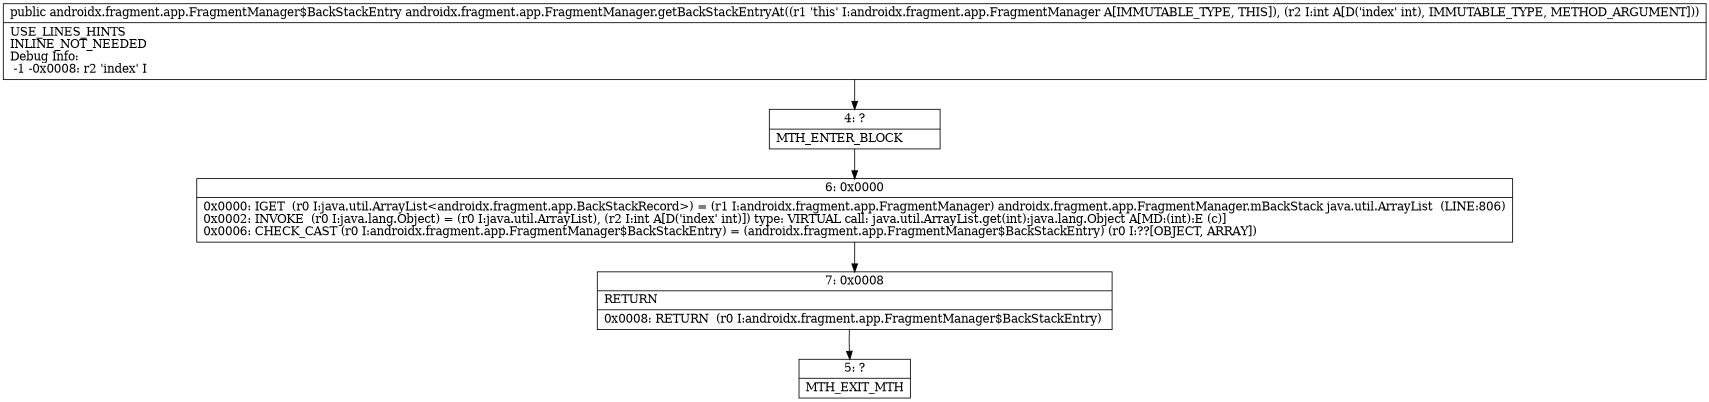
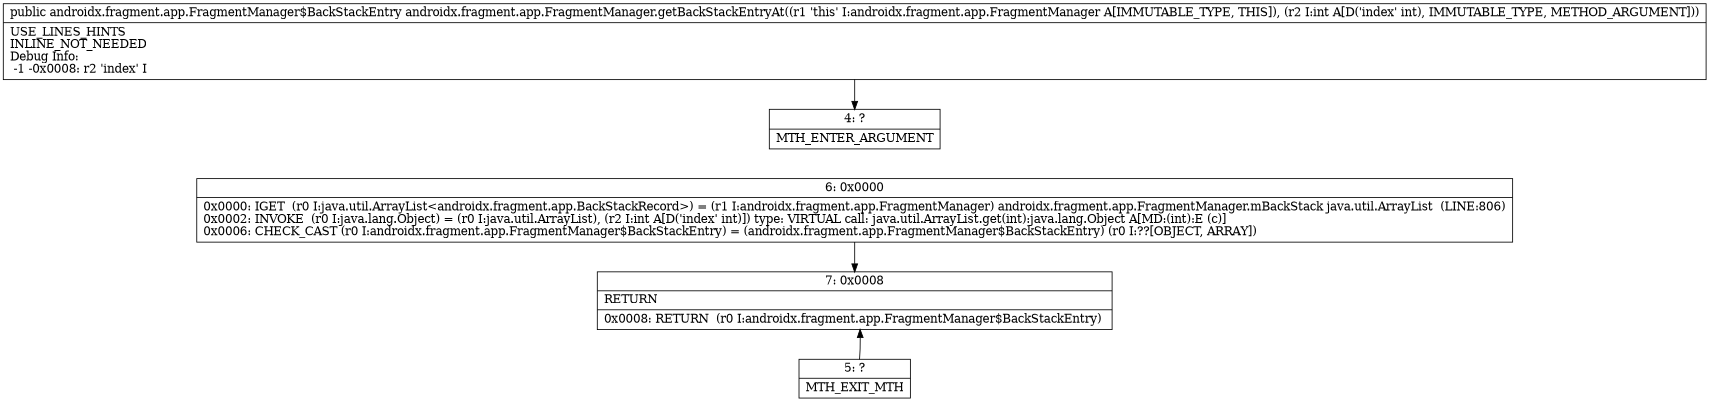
node "4: ?": text "MTH_ENTER_BLOCK" -> "MTH_ENTER_ARGUMENT"
edge "4: ?" -> "6: 0x0000": removed
edge "7: 0x0008" -> "5: ?": reversed
